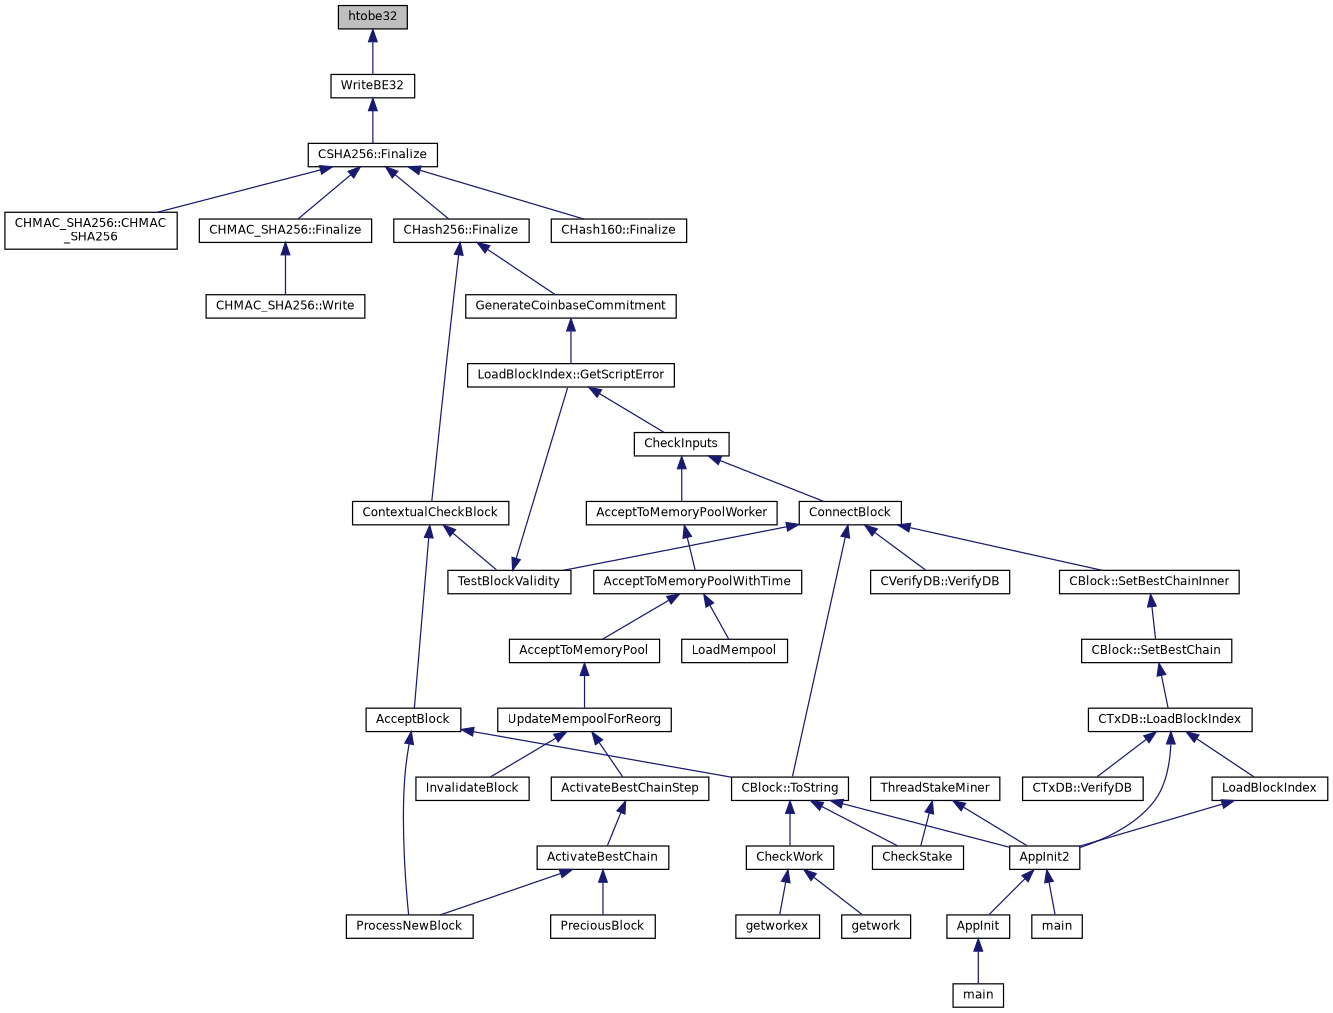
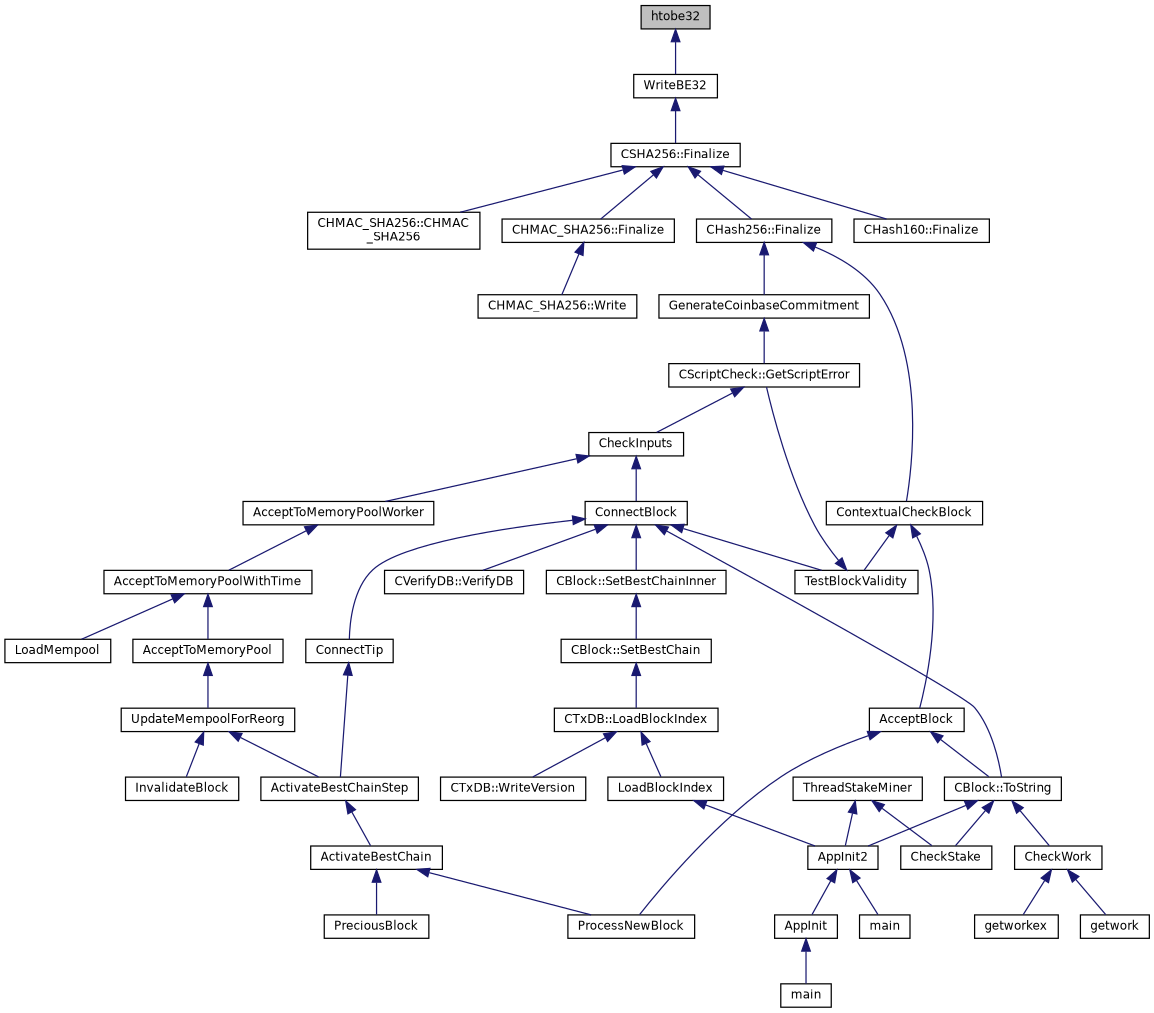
node "LoadBlockIndex::GetScriptError": label "LoadBlockIndex::GetScriptError" -> "CScriptCheck::GetScriptError"
node "ConnectTip": added
node "CTxDB::VerifyDB": label "CTxDB::VerifyDB" -> "CTxDB::WriteVersion"
edge "AppInit2" -> "CTxDB::LoadBlockIndex": removed
